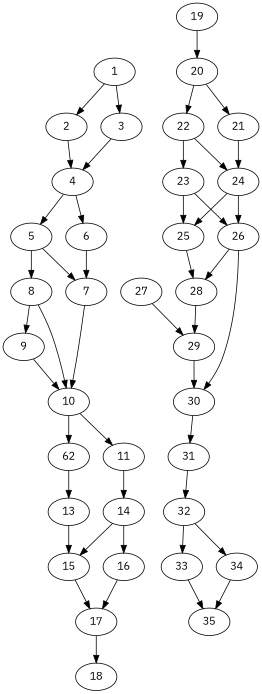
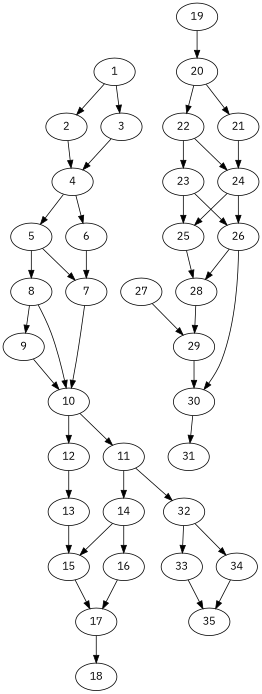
node "62": label "62" -> "12"
edge "31" -> "32": now "11" -> "32"
